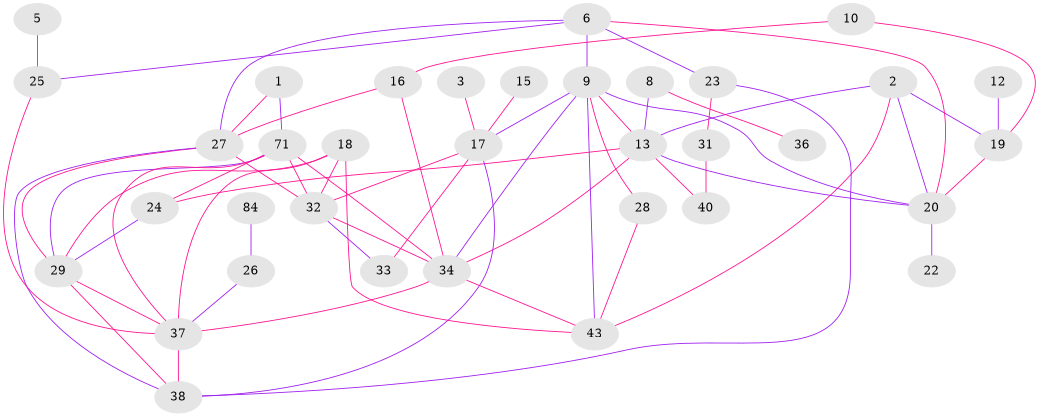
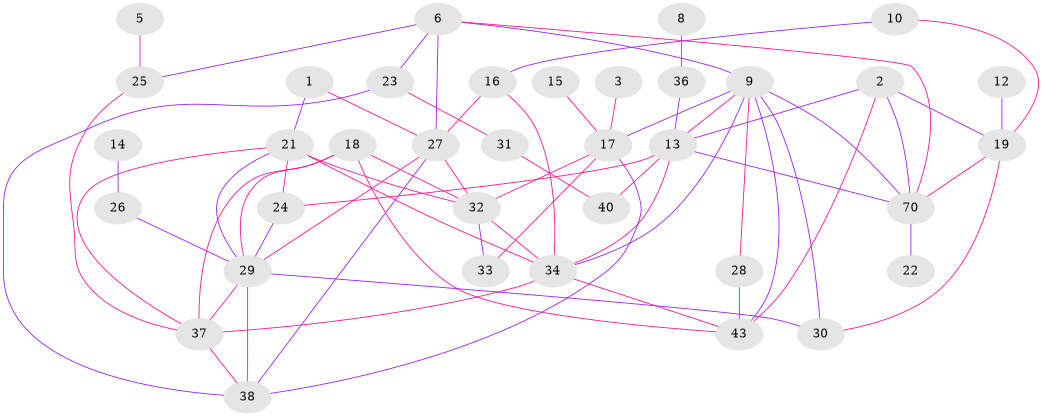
edge "10" -- "16": color deeppink -> purple
edge "8" -- "13": now "36" -- "13"
node "71": label "71" -> "21"
node "84": label "84" -> "14"
node "20": label "20" -> "70"
edge "26" -- "37": now "26" -- "29"
node "30": added
